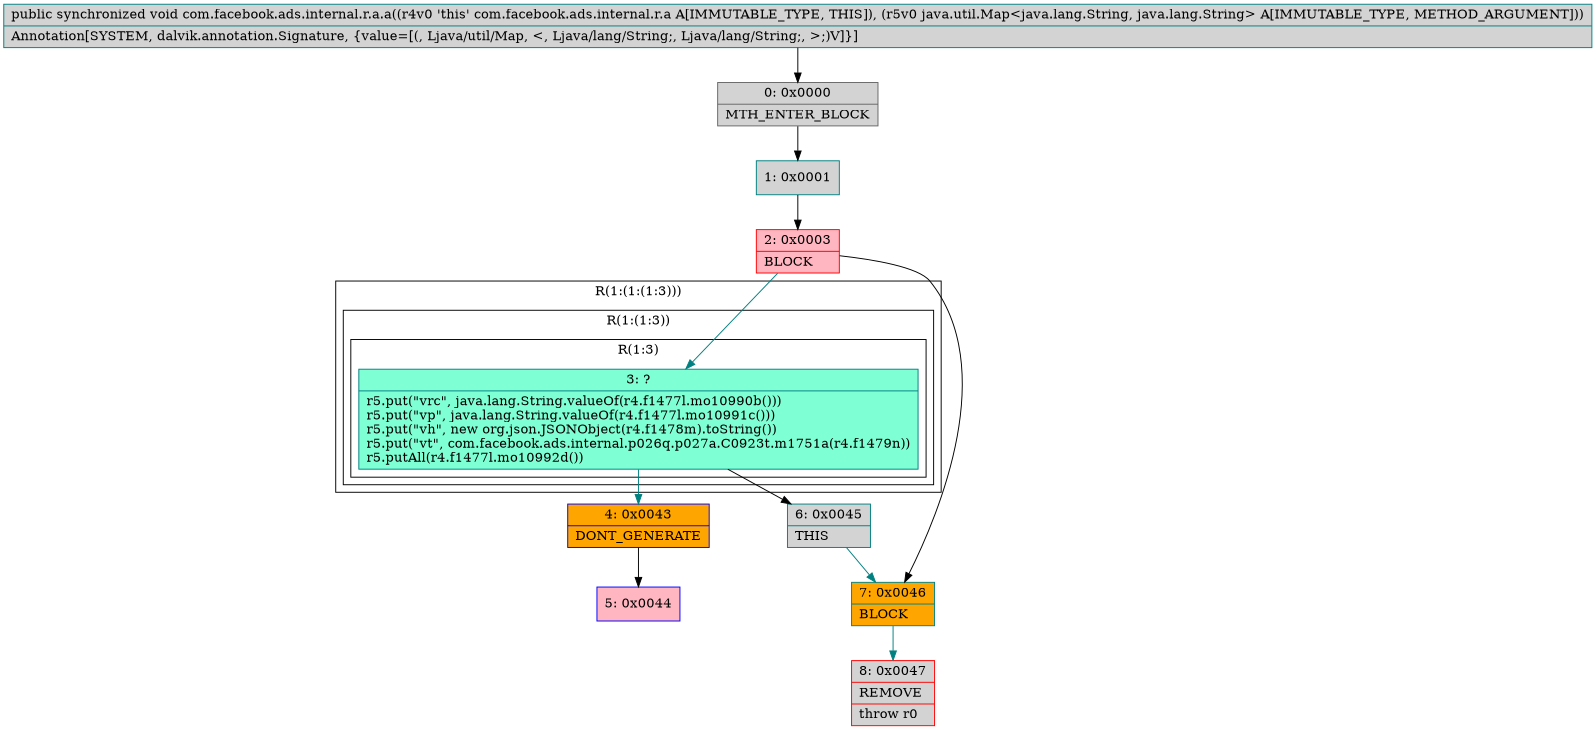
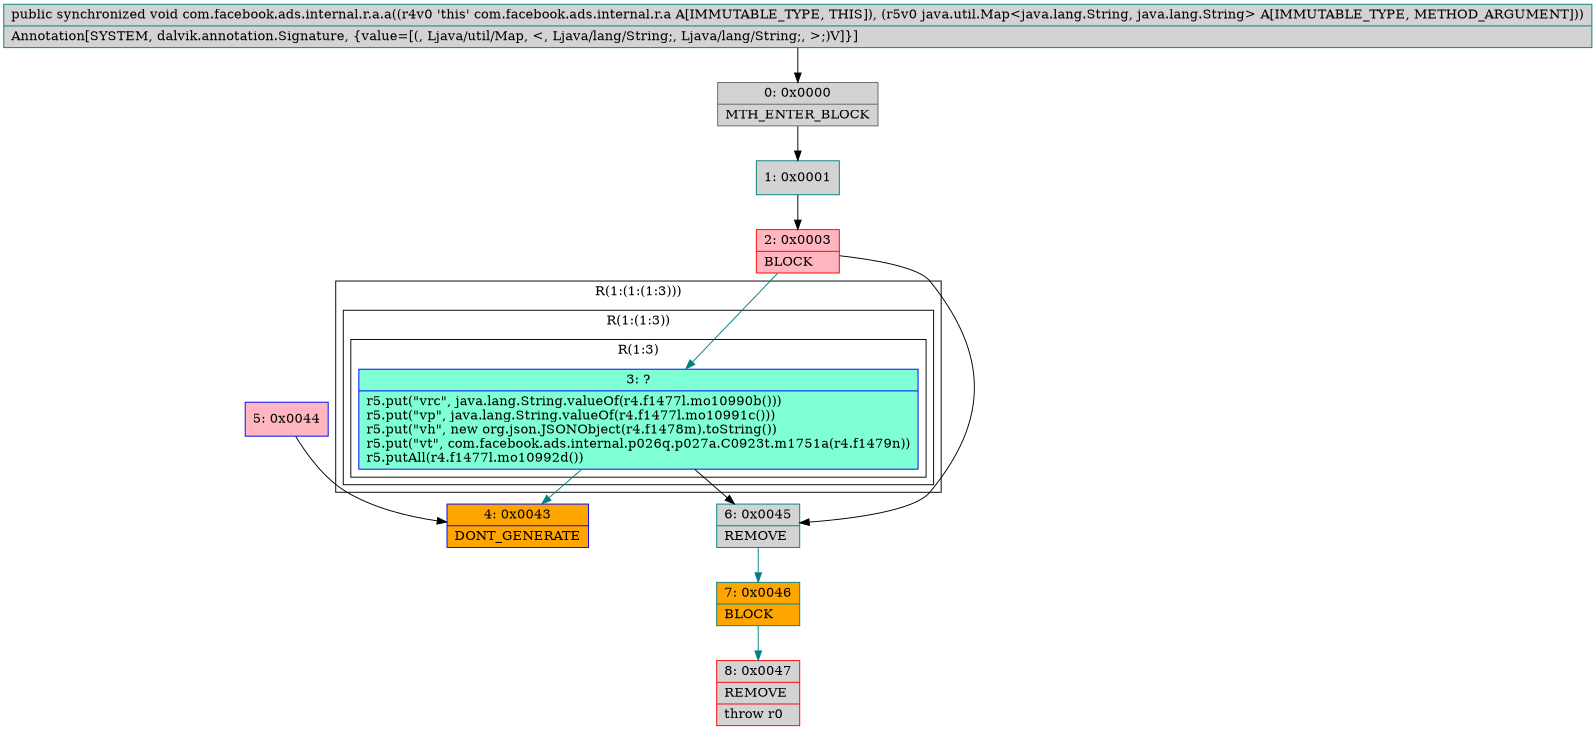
edge "2: 0x0003" -> "7: 0x0046": now "2: 0x0003" -> "6: 0x0045"
node "3: ?": color teal -> blue
node "6: 0x0045": text "THIS" -> "REMOVE"
edge "4: 0x0043" -> "5: 0x0044": reversed
